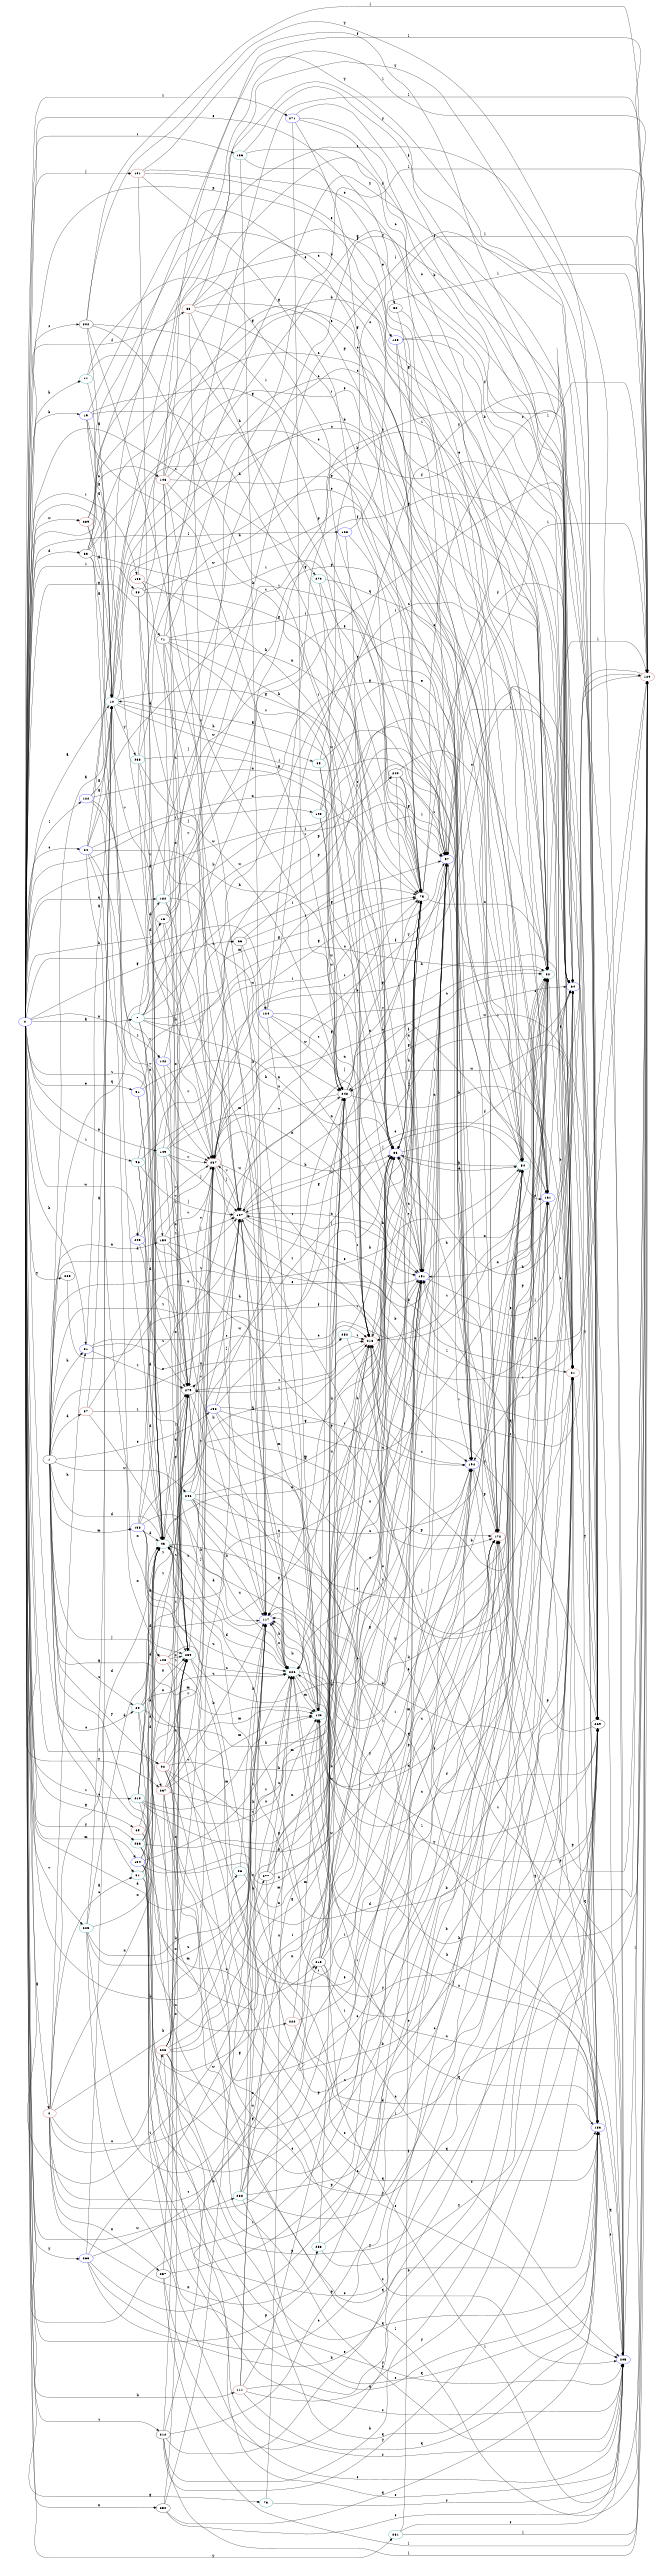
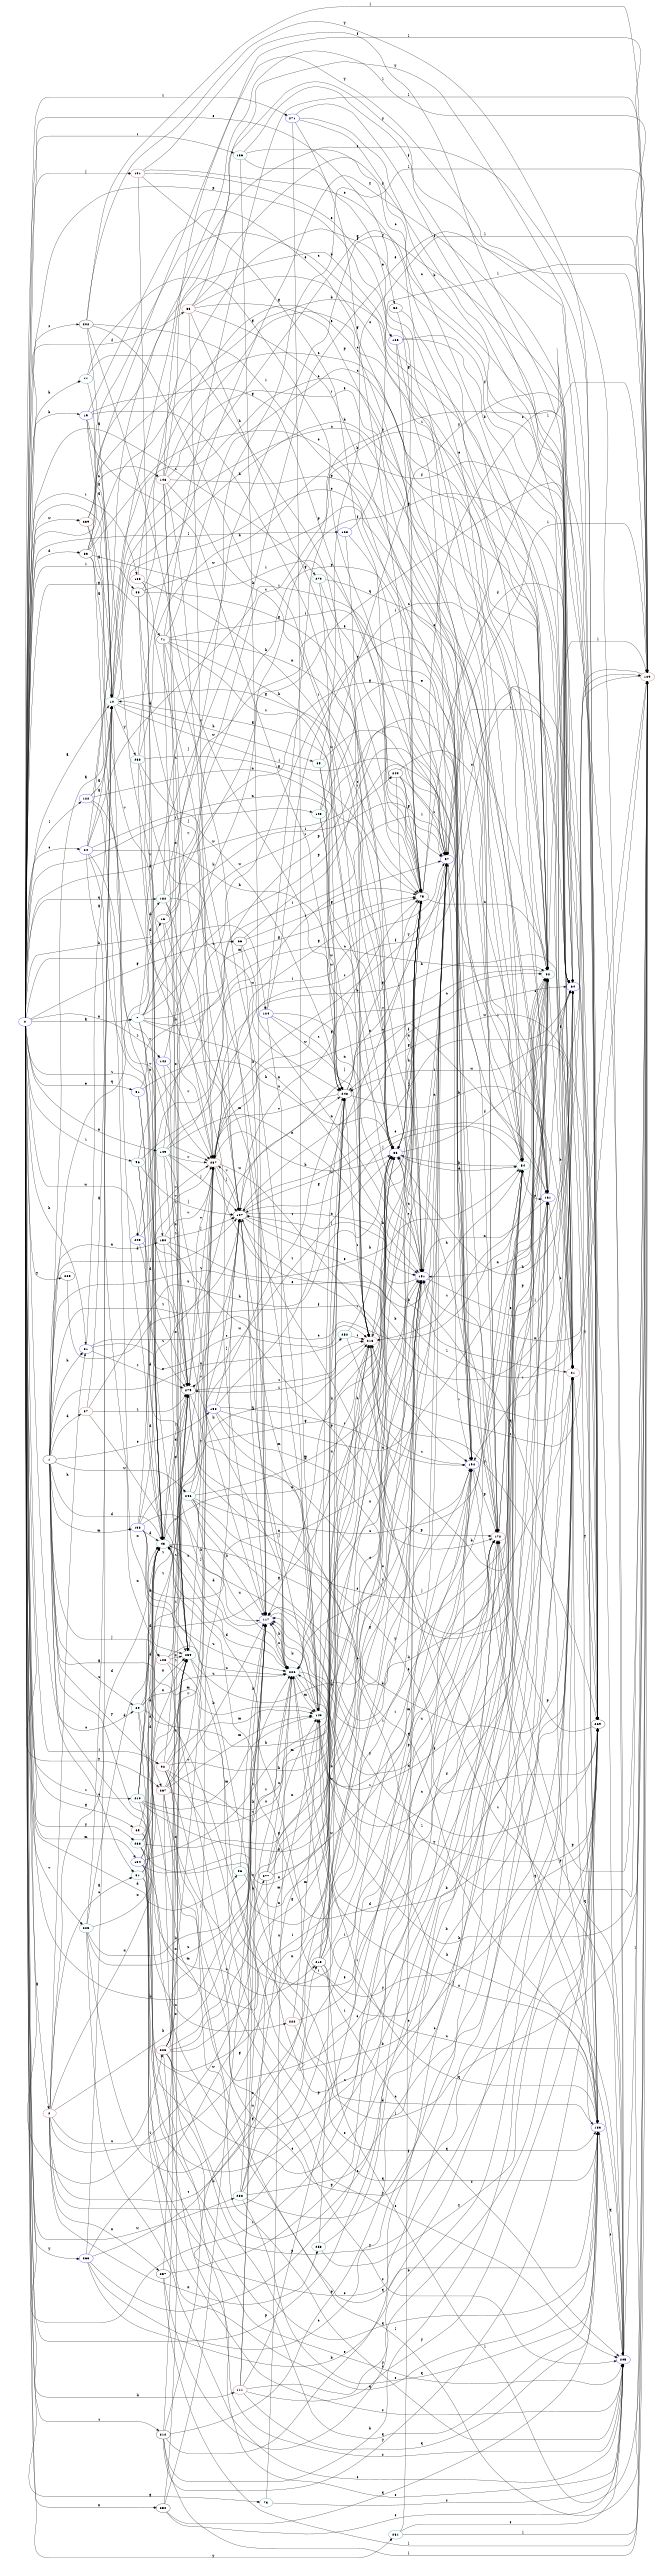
edge "7" -> "129": label "l" -> "e"
